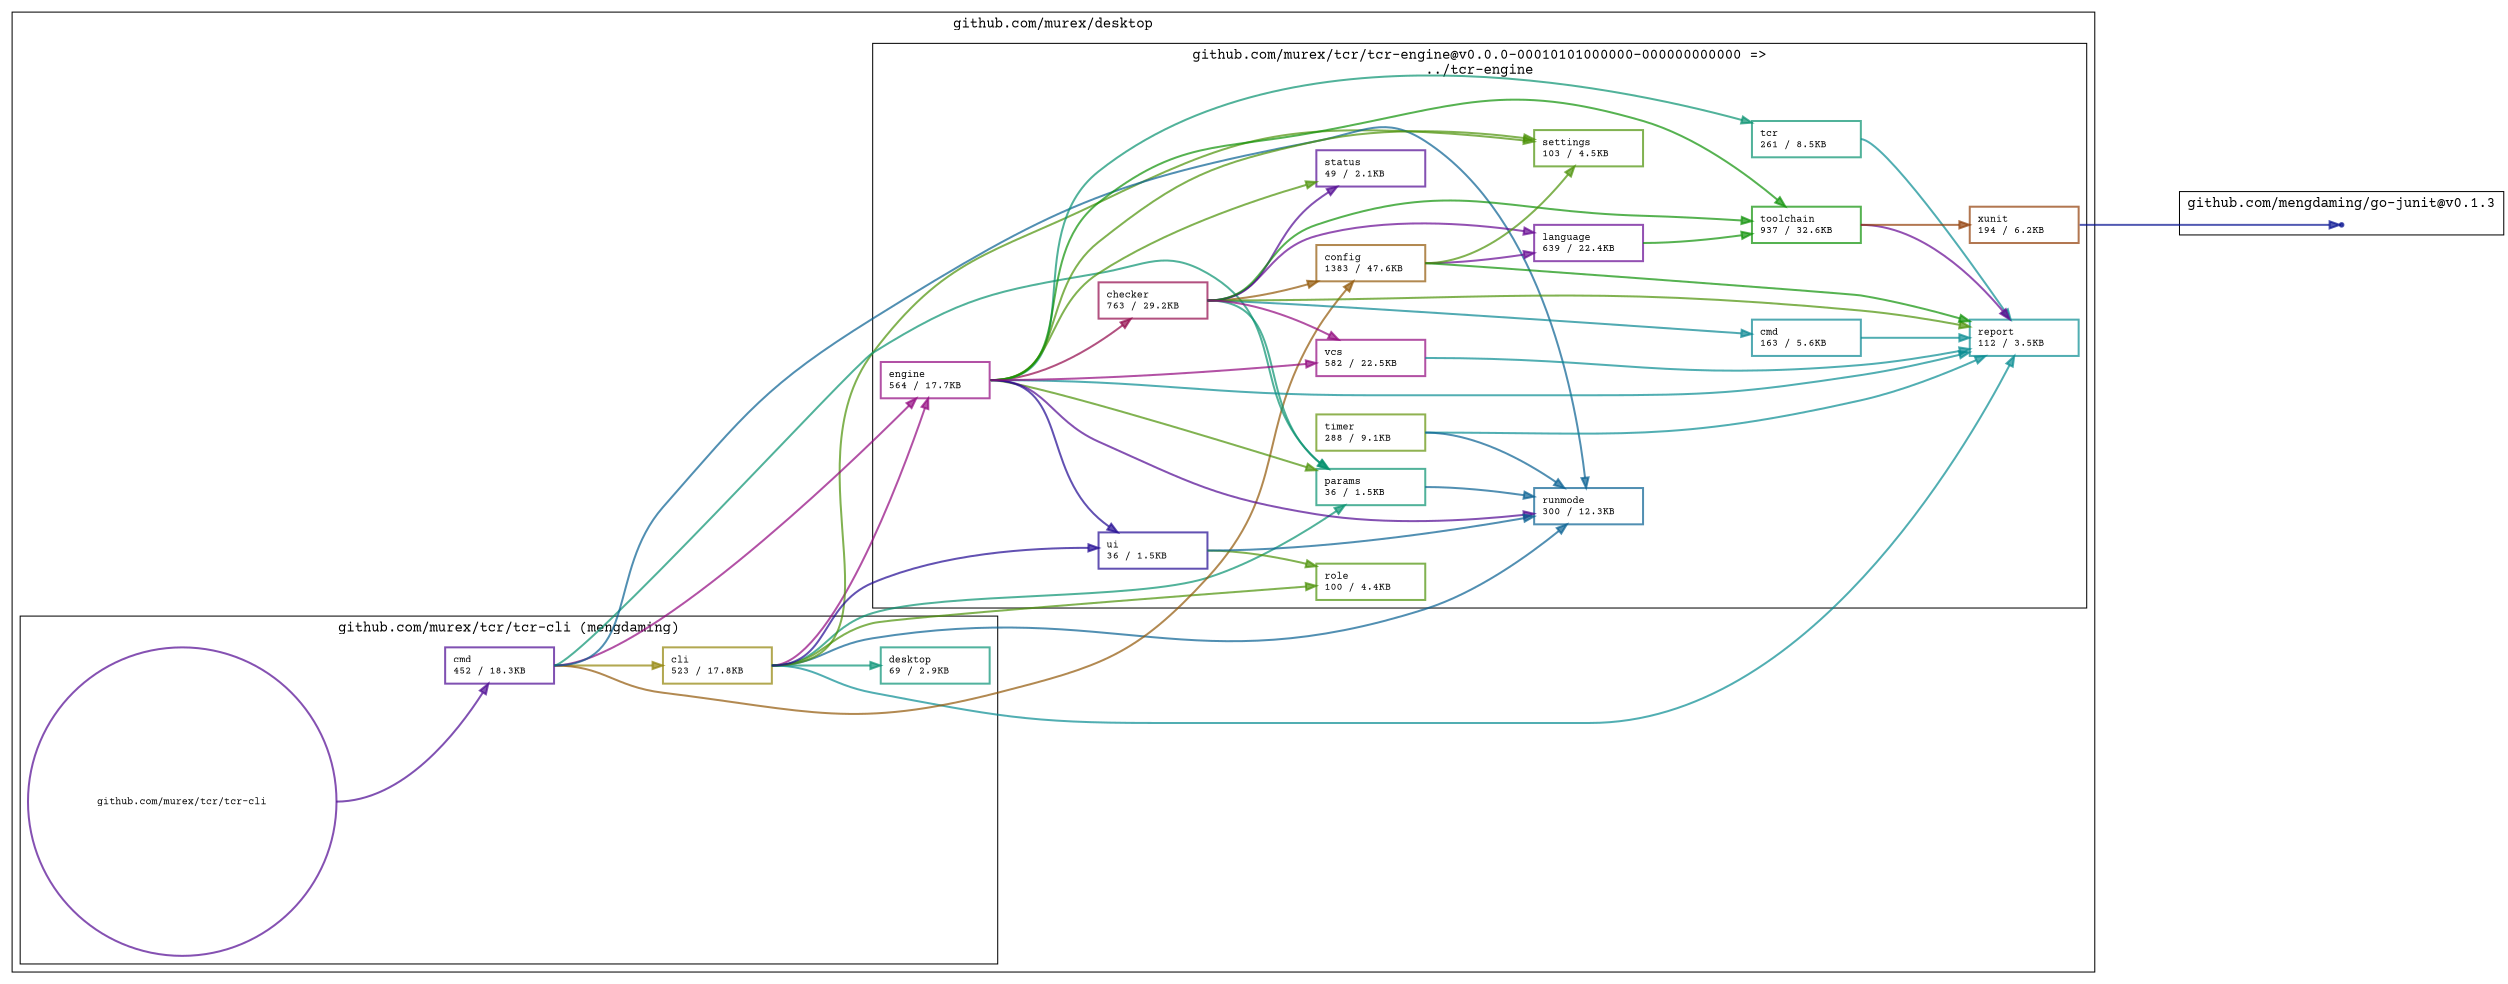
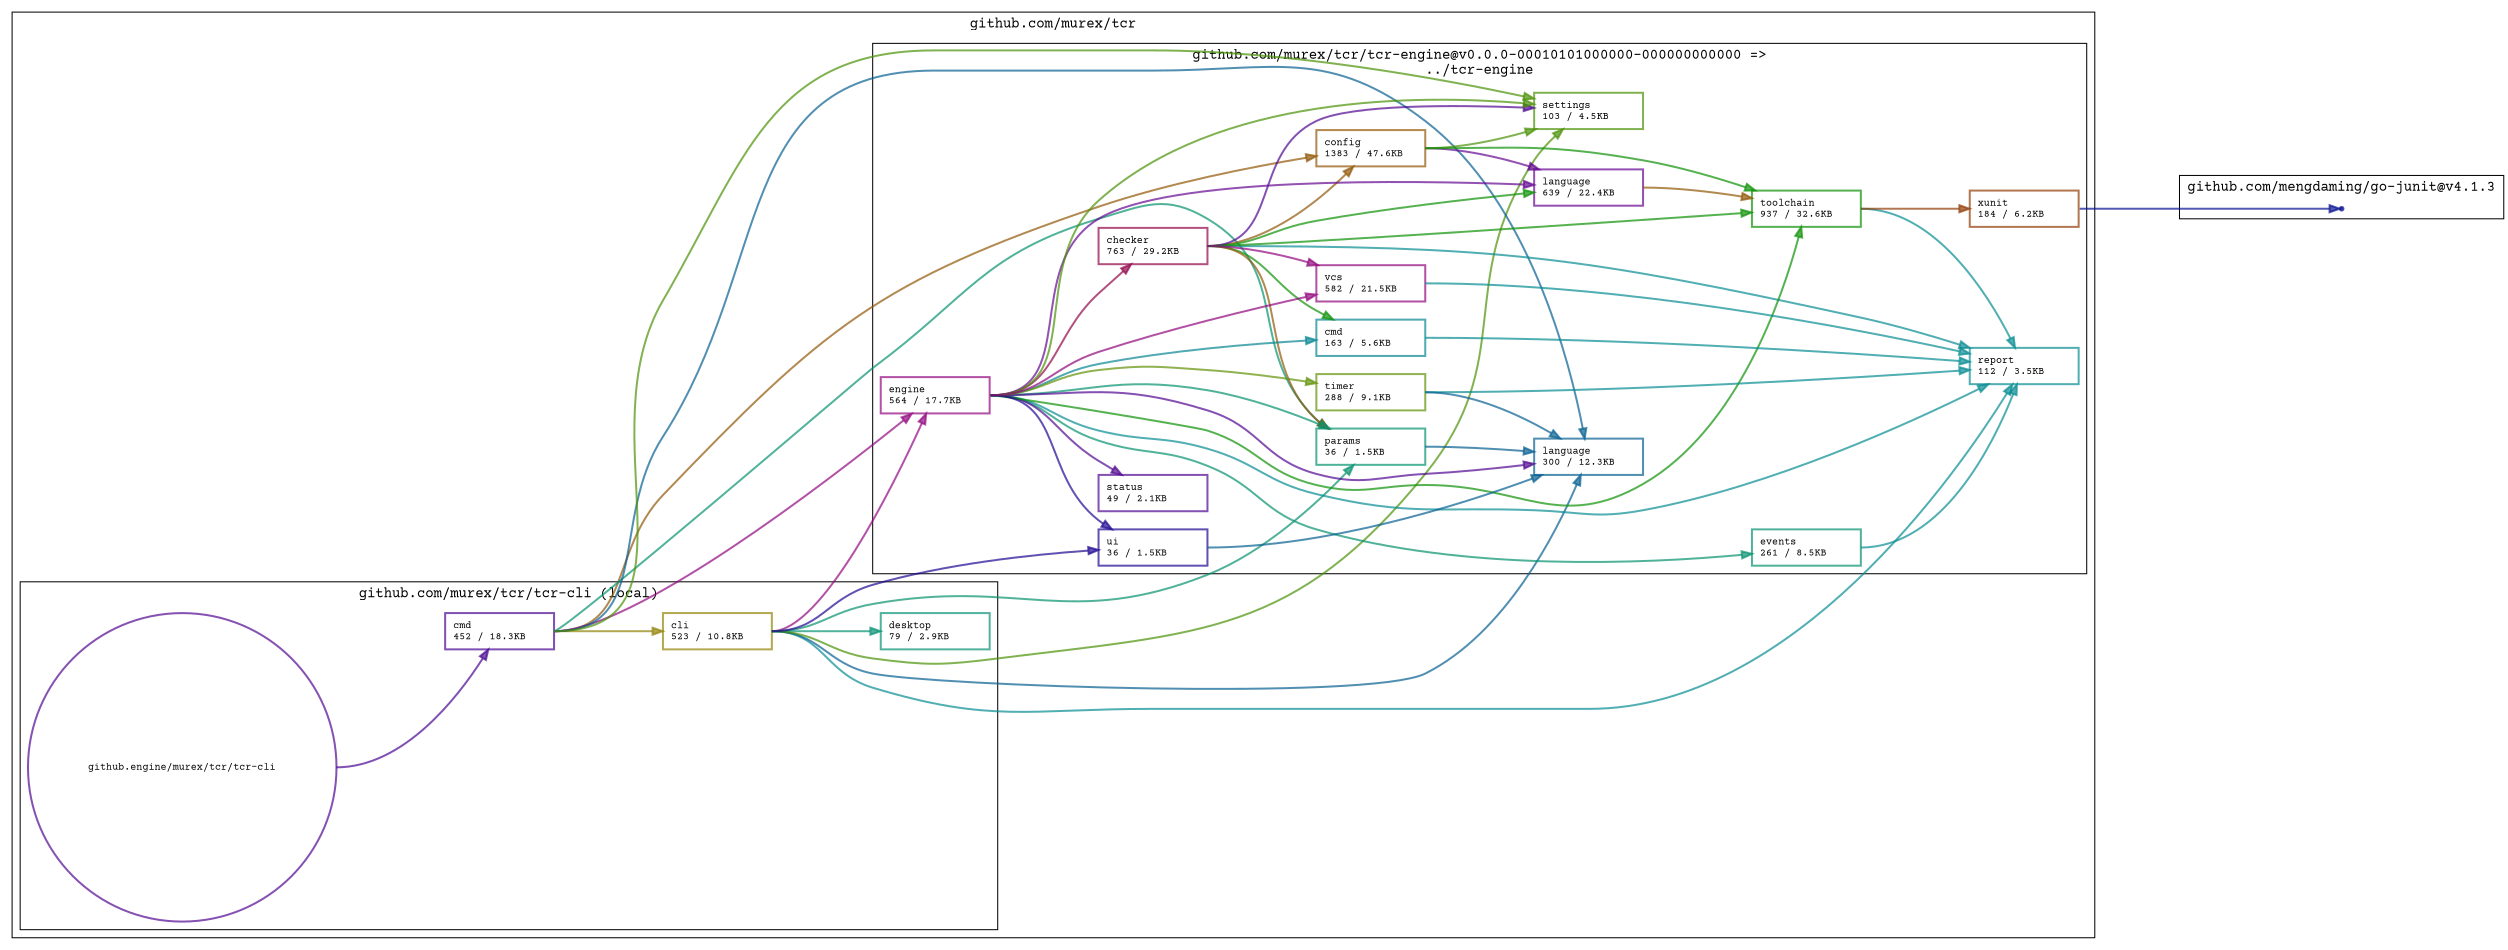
cluster "github.com/murex/desktop": label "github.com/murex/desktop" -> "github.com/murex/tcr"
edge "cmd 452 / 18.3KB" -> "settings 103 / 4.5KB": added
node "tcr 261 / 8.5KB": label "tcr 261 / 8.5KB" -> "events 261 / 8.5KB"
edge "engine 564 / 17.7KB" -> "language 639 / 22.4KB": added
cluster "github.com/mengdaming/go-junit@v0.1.3": label "github.com/mengdaming/go-junit@v0.1.3" -> "github.com/mengdaming/go-junit@v4.1.3"
node "xunit 194 / 6.2KB": label "xunit 194 / 6.2KB" -> "xunit 184 / 6.2KB"
edge "checker 763 / 29.2KB" -> "language 639 / 22.4KB": color #650791b2 -> #0e9107b2
edge "checker 763 / 29.2KB" -> "status 49 / 2.1KB": now "checker 763 / 29.2KB" -> "settings 103 / 4.5KB"
edge "language 639 / 22.4KB" -> "toolchain 937 / 32.6KB": color #0e9107b2 -> #915707b2
edge "toolchain 937 / 32.6KB" -> "report 112 / 3.5KB": color #650791b2 -> #078b91b2
edge "engine 564 / 17.7KB" -> "status 49 / 2.1KB": color #4b9107b2 -> #4f0791b2
edge "config 1383 / 47.6KB" -> "report 112 / 3.5KB": now "config 1383 / 47.6KB" -> "toolchain 937 / 32.6KB"
edge "checker 763 / 29.2KB" -> "report 112 / 3.5KB": color #4b9107b2 -> #078b91b2
edge "checker 763 / 29.2KB" -> "cmd 163 / 5.6KB": color #078691b2 -> #0e9107b2
edge "engine 564 / 17.7KB" -> "cmd 163 / 5.6KB": added
node "vcs 582 / 22.5KB": label "vcs 582 / 22.5KB" -> "vcs 582 / 21.5KB"
edge "engine 564 / 17.7KB" -> "timer 288 / 9.1KB": added
edge "checker 763 / 29.2KB" -> "params 36 / 1.5KB": color #07916fb2 -> #915707b2
edge "engine 564 / 17.7KB" -> "params 36 / 1.5KB": color #4b9107b2 -> #07916fb2
node "runmode 300 / 12.3KB": label "runmode 300 / 12.3KB" -> "language 300 / 12.3KB"
node "role 100 / 4.4KB": removed
cluster "github.com/murex/tcr/tcr-cli (mengdaming)": label "github.com/murex/tcr/tcr-cli (mengdaming)" -> "github.com/murex/tcr/tcr-cli (local)"
node "cli 523 / 17.8KB": label "cli 523 / 17.8KB" -> "cli 523 / 10.8KB"
node "desktop 69 / 2.9KB": label "desktop 69 / 2.9KB" -> "desktop 79 / 2.9KB"
node "github.com/murex/tcr/tcr-cli": label "github.com/murex/tcr/tcr-cli" -> "github.engine/murex/tcr/tcr-cli"
